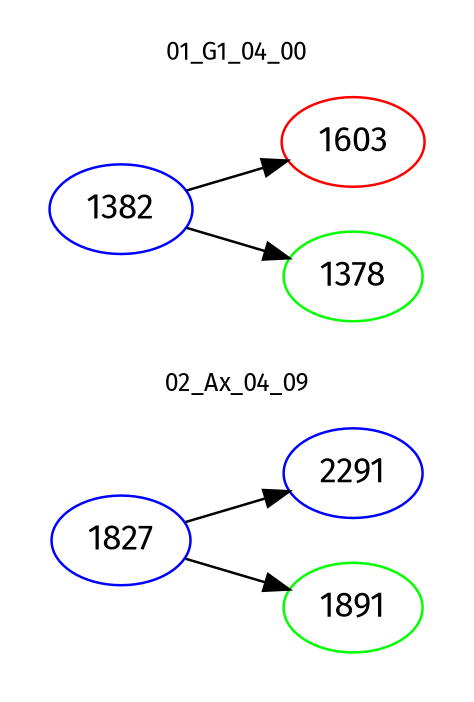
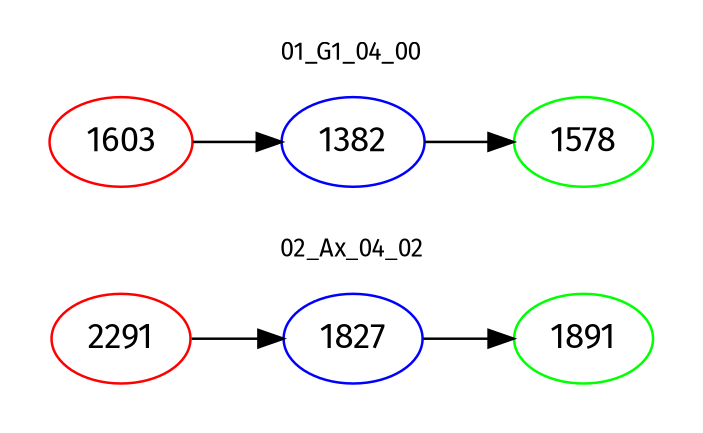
edge "1382" -> "1603": reversed
node "1378": label "1378" -> "1578"
cluster "02_Ax_04_09": label "02_Ax_04_09" -> "02_Ax_04_02"
node "2291": color blue -> red
edge "1827" -> "2291": reversed
